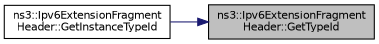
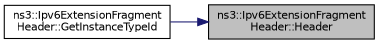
node "ns3::Ipv6ExtensionFragment Header::GetTypeId": label "ns3::Ipv6ExtensionFragment Header::GetTypeId" -> "ns3::Ipv6ExtensionFragment Header::Header"
